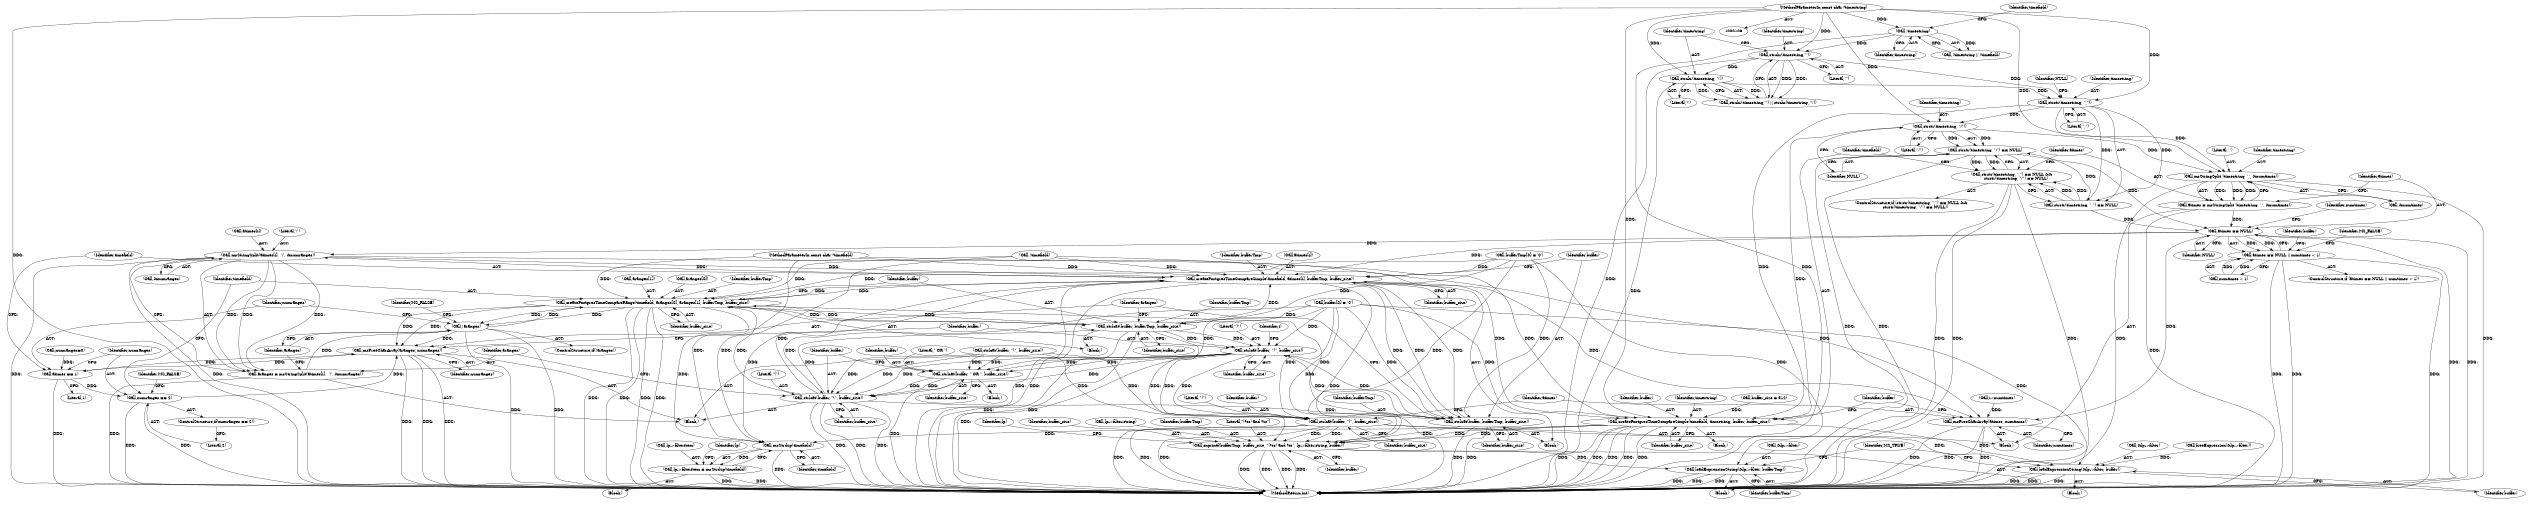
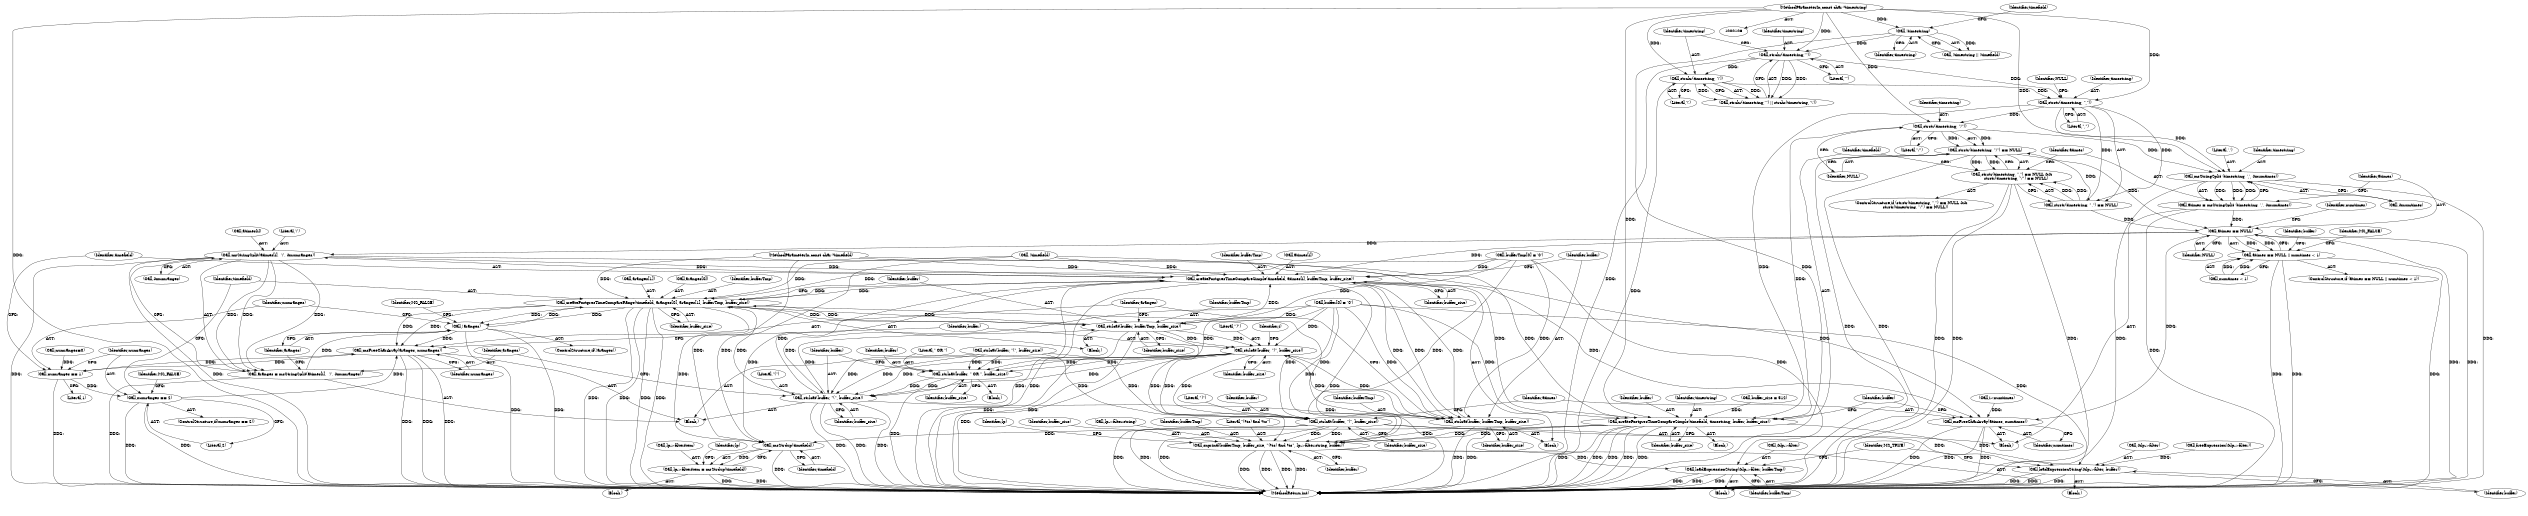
node "(Call,atimes == 1)": label "(Call,atimes == 1)" -> "(Call,numranges == 1)"
edge "(ControlStructure,if(numranges == 2))" -> "(Literal,2)": now "(Call,numranges == 2)" -> "(Literal,2)"
